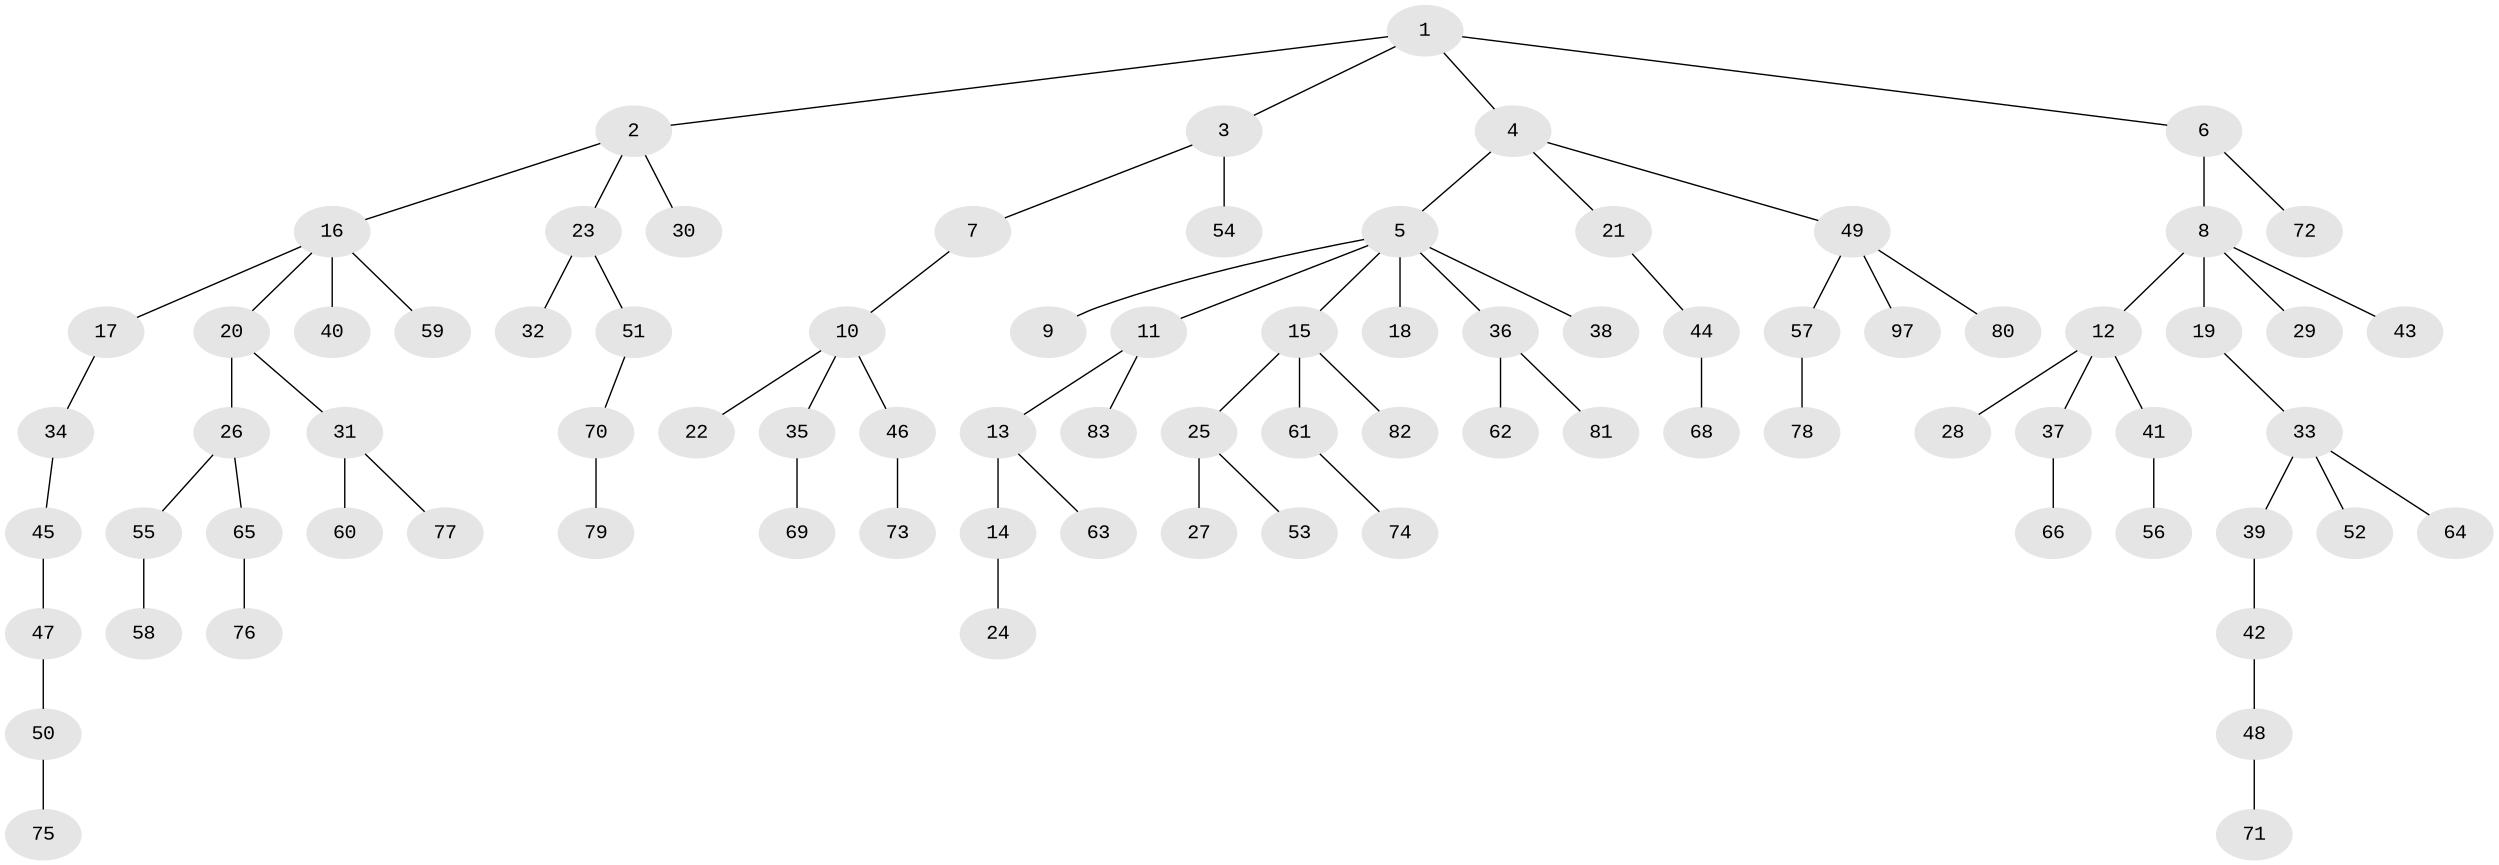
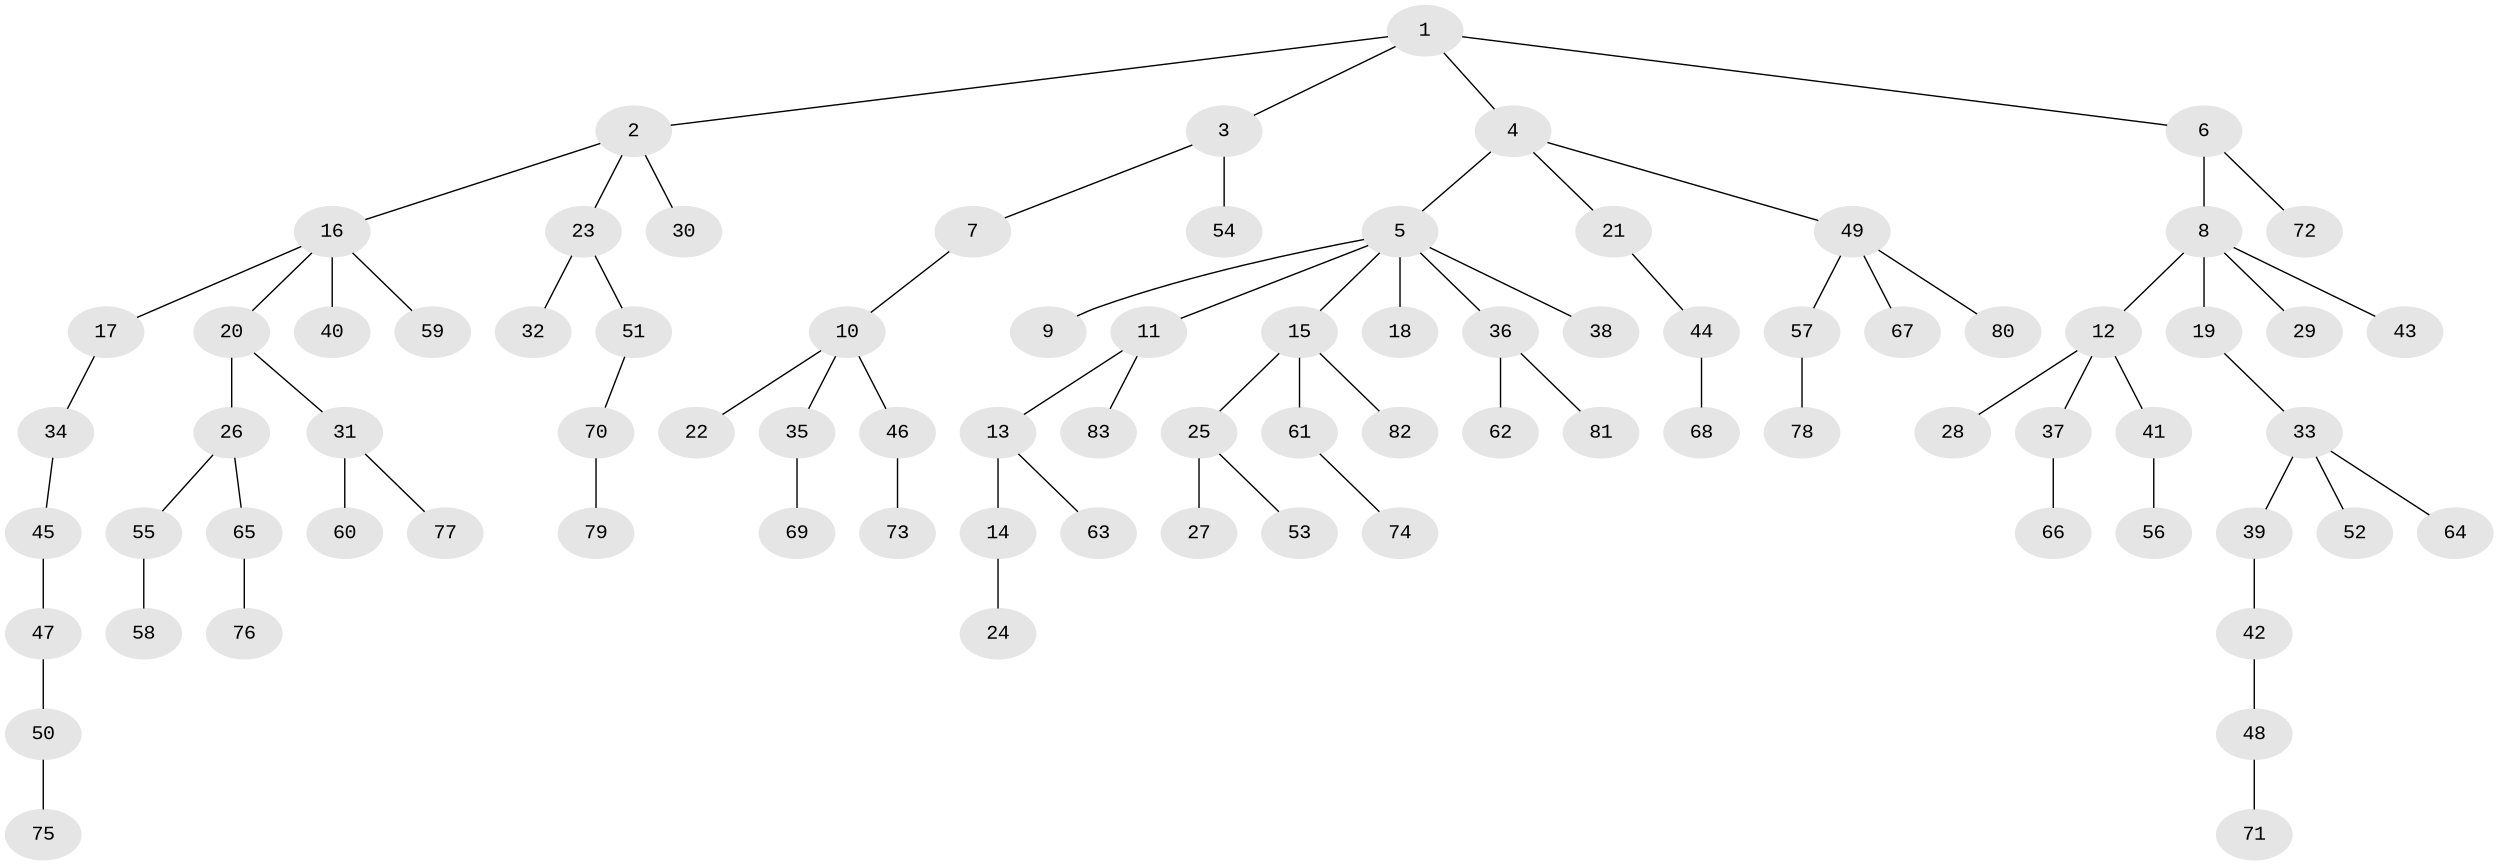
node "97": label "97" -> "67"
